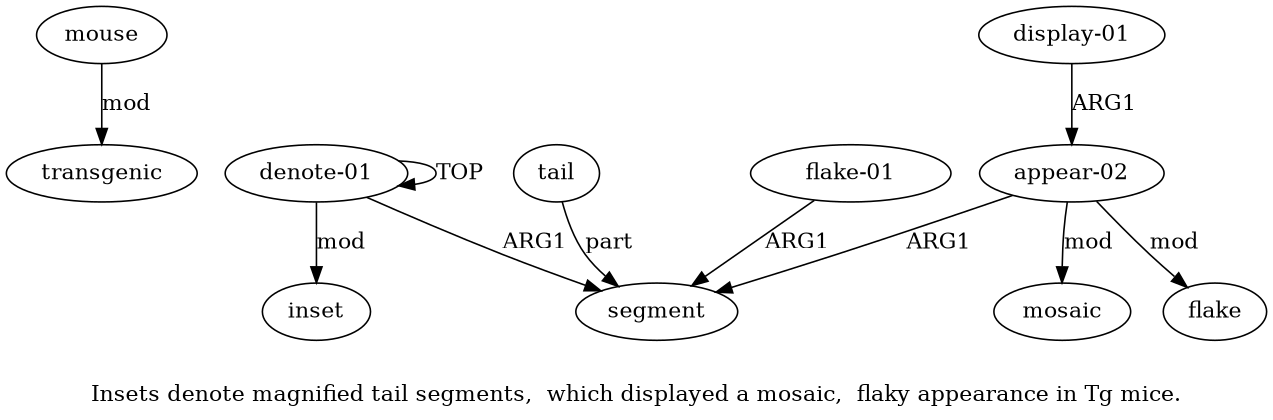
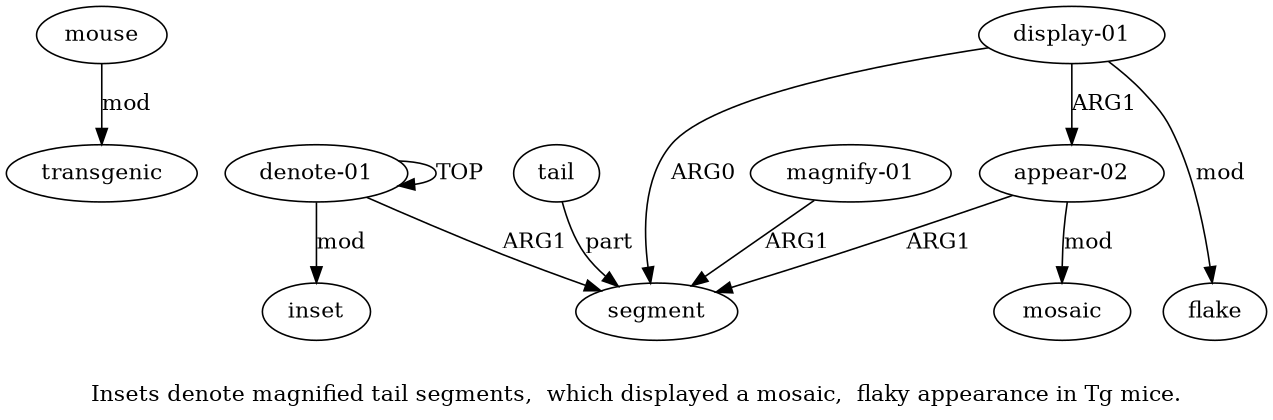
edge "display-01" -> "segment": added, label "ARG0"
node "flake-01": label "flake-01" -> "magnify-01"
edge "appear-02" -> "flake": now "display-01" -> "flake"
